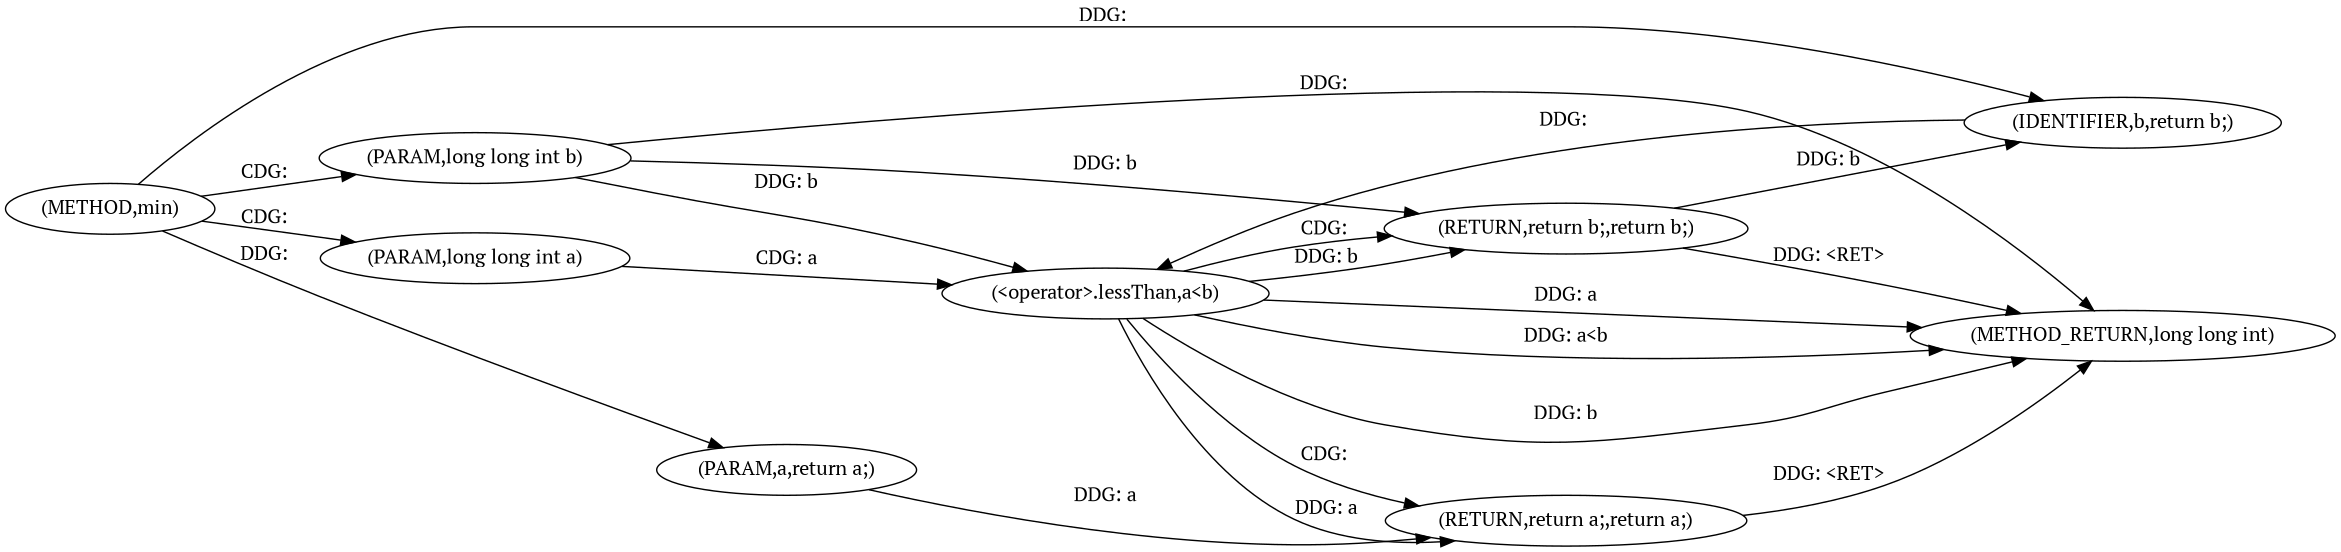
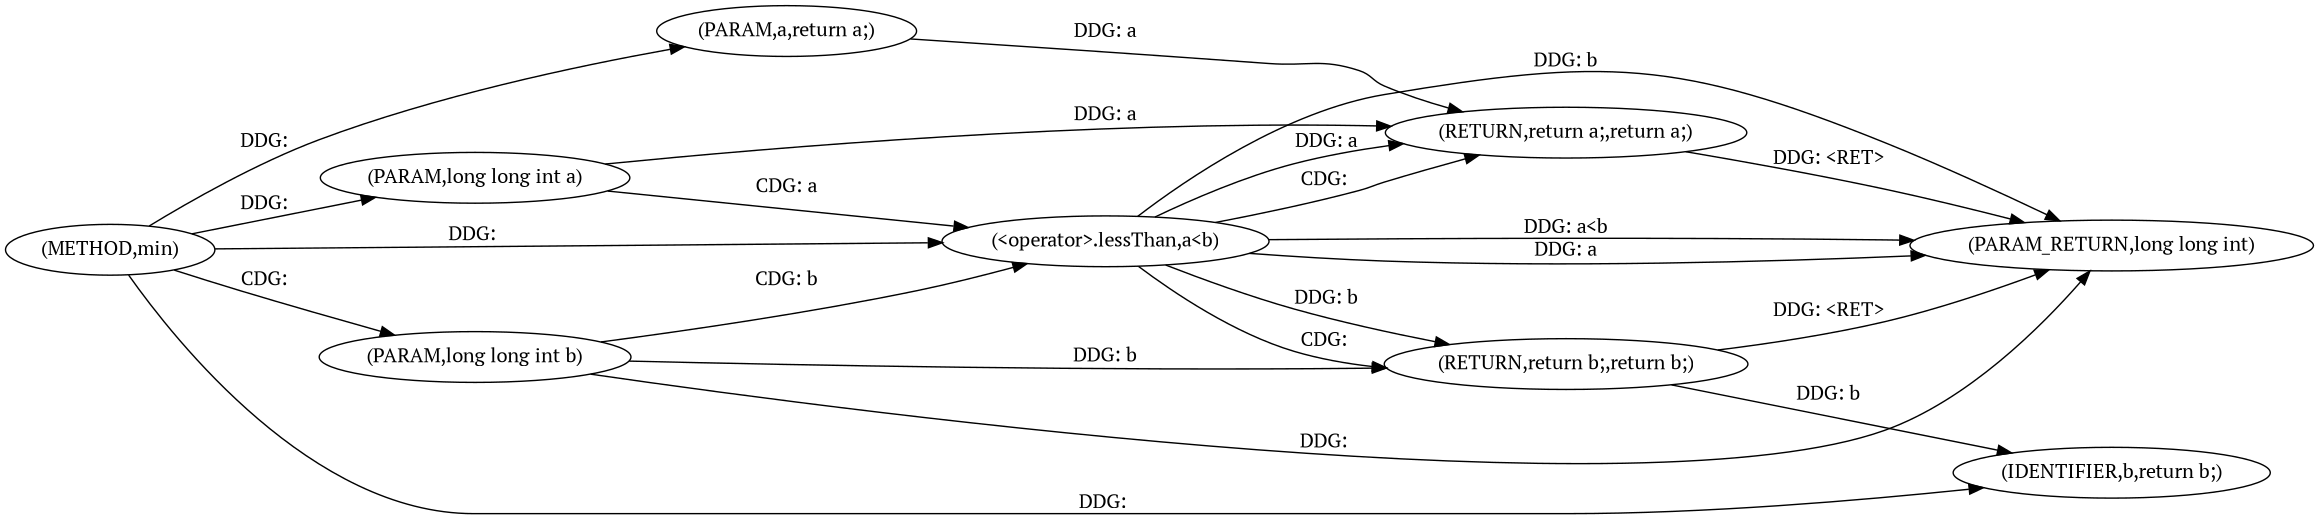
edge "(PARAM,long long int a)" -> "(RETURN,return a;,return a;)": added, label "DDG: a"
edge "(IDENTIFIER,b,return b;)" -> "(<operator>.lessThan,a<b)": now "(METHOD,min)" -> "(<operator>.lessThan,a<b)"
edge "(PARAM,long long int b)" -> "(<operator>.lessThan,a<b)": label "DDG: b" -> "CDG: b"
edge "(METHOD,min)" -> "(PARAM,long long int a)": label "CDG: " -> "DDG: "
node "(METHOD_RETURN,long long int)": label "(METHOD_RETURN,long long int)" -> "(PARAM_RETURN,long long int)"
